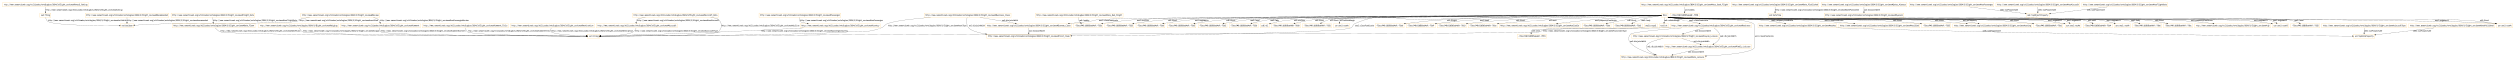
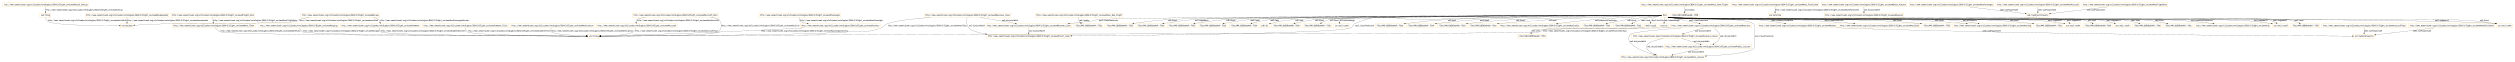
edge "NULL" -> "-72ecc940:18f0fba64a9:-7ffa": now "NULL" -> "swrlb:equal"
edge "NULL" -> "rdf:nil": label "rdf:airline" -> "rdf:rest"
edge "NULL" -> "-72ecc940:18f0fba64a9:-7fed": label "rdf:flight" -> "rdf:rest"
